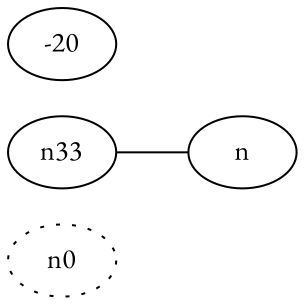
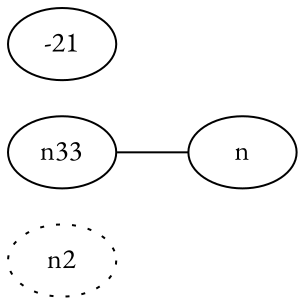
node "-20": label "-20" -> "-21"
node "n0": label "n0" -> "n2"
